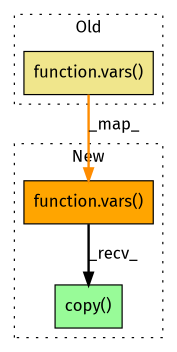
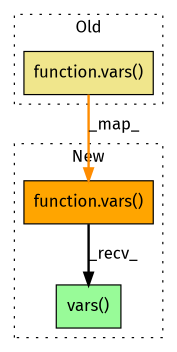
node "copy()": label "copy()" -> "vars()"
